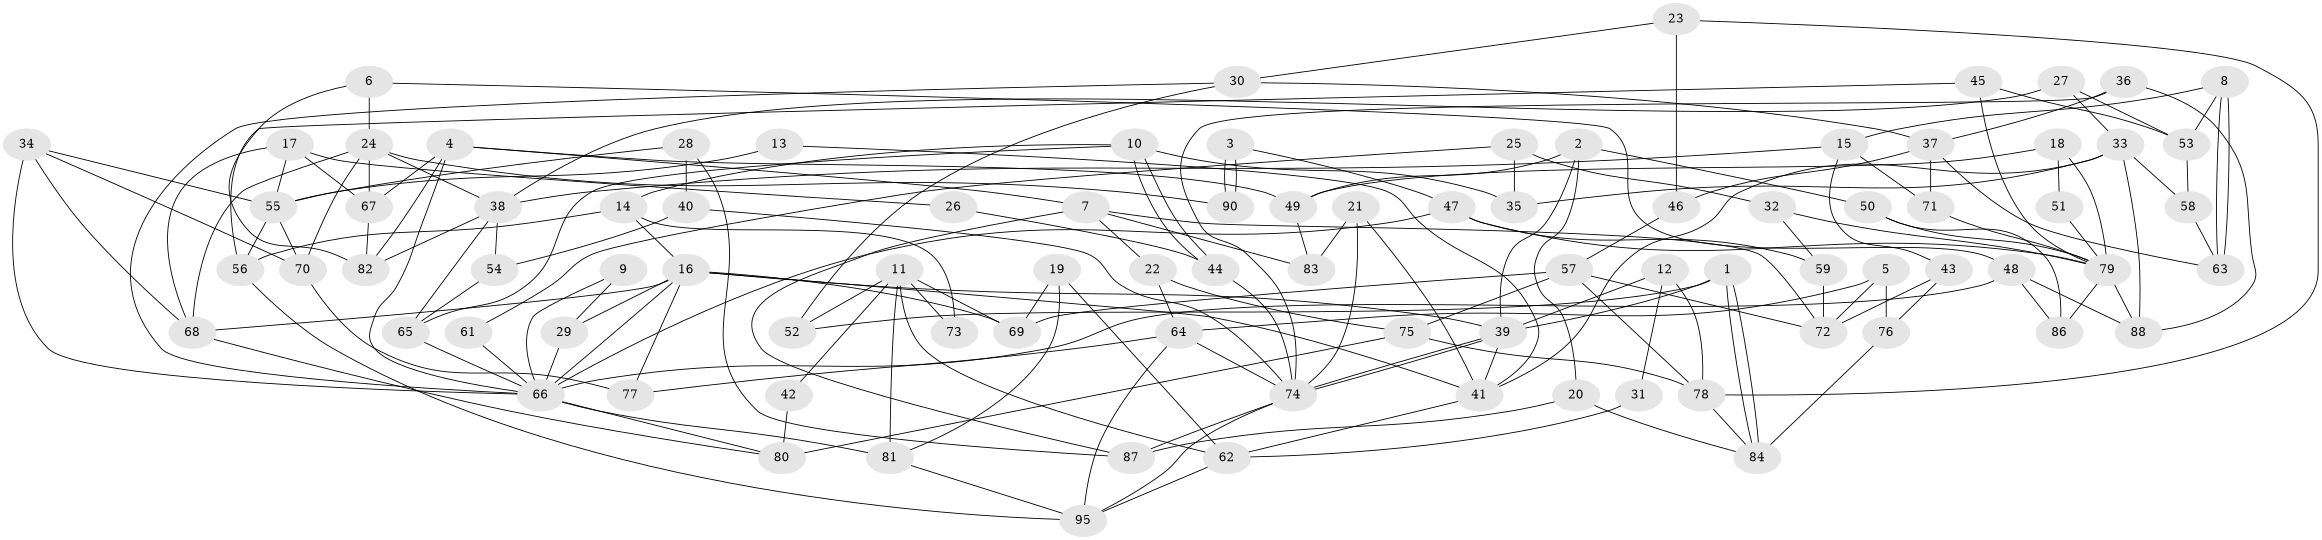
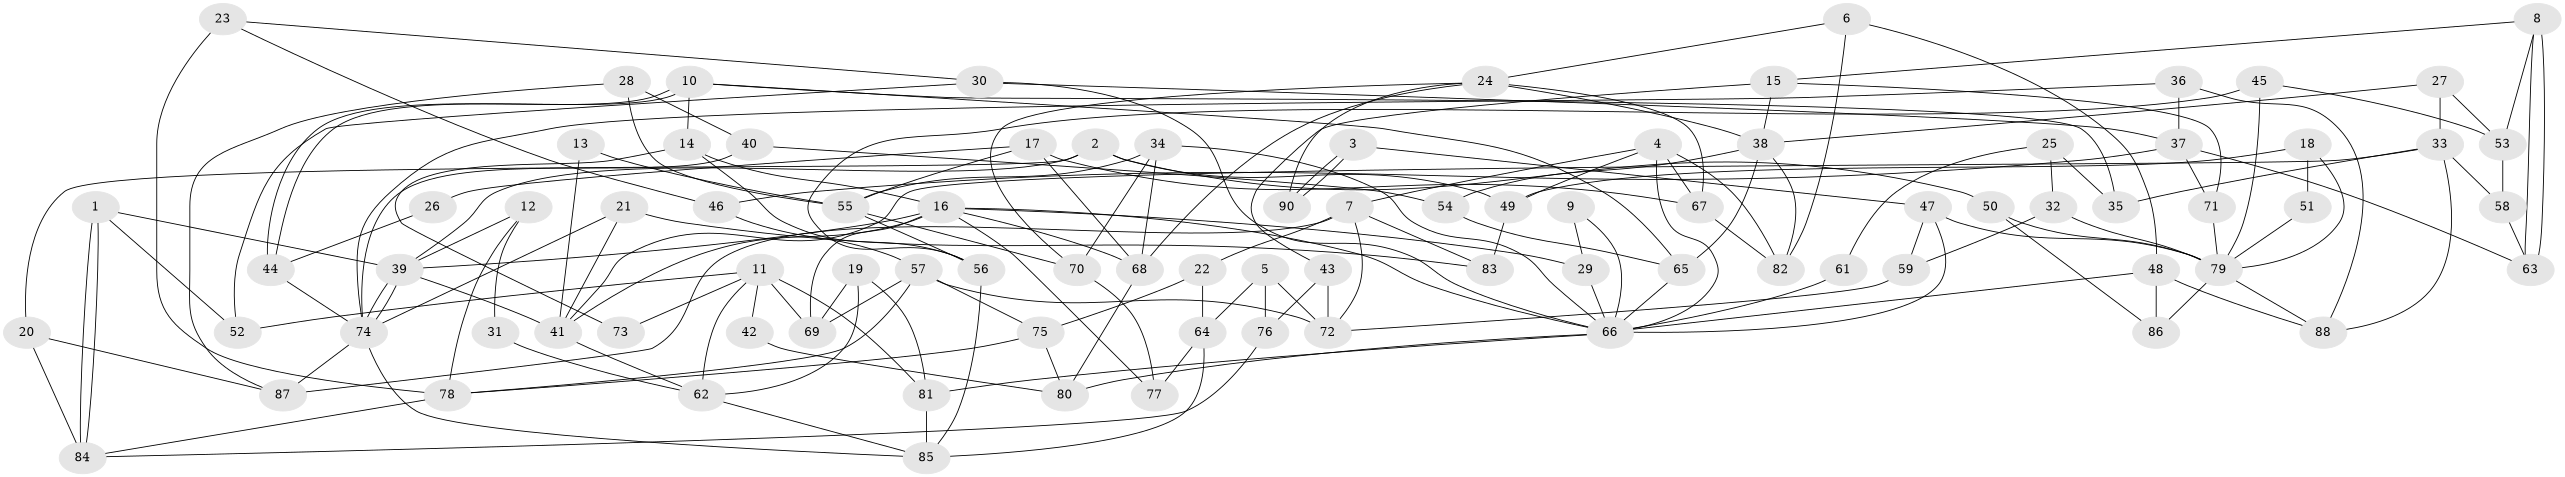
edge "64" -- "74": removed
node "95": label "95" -> "85"
